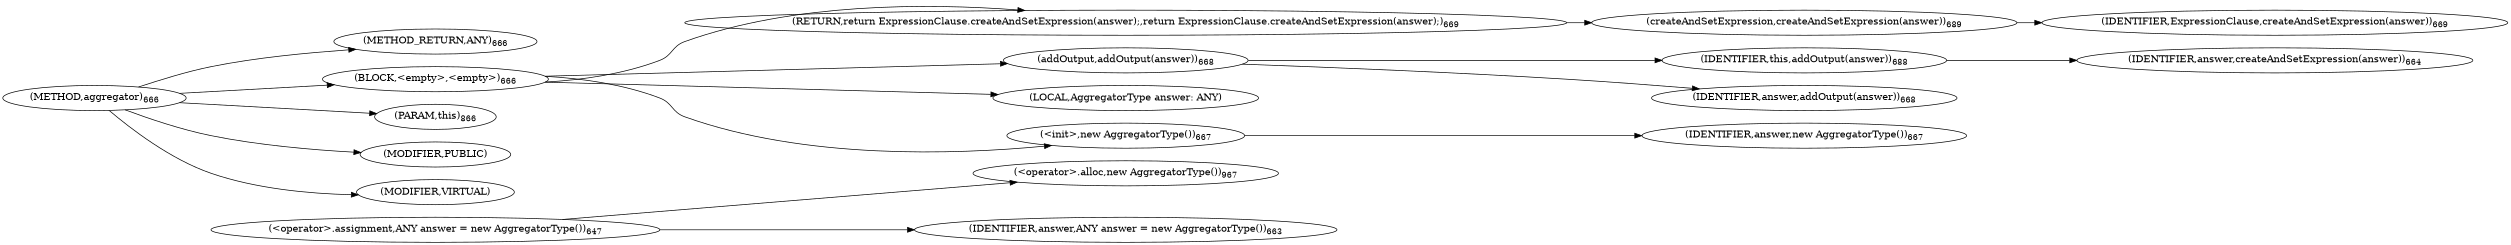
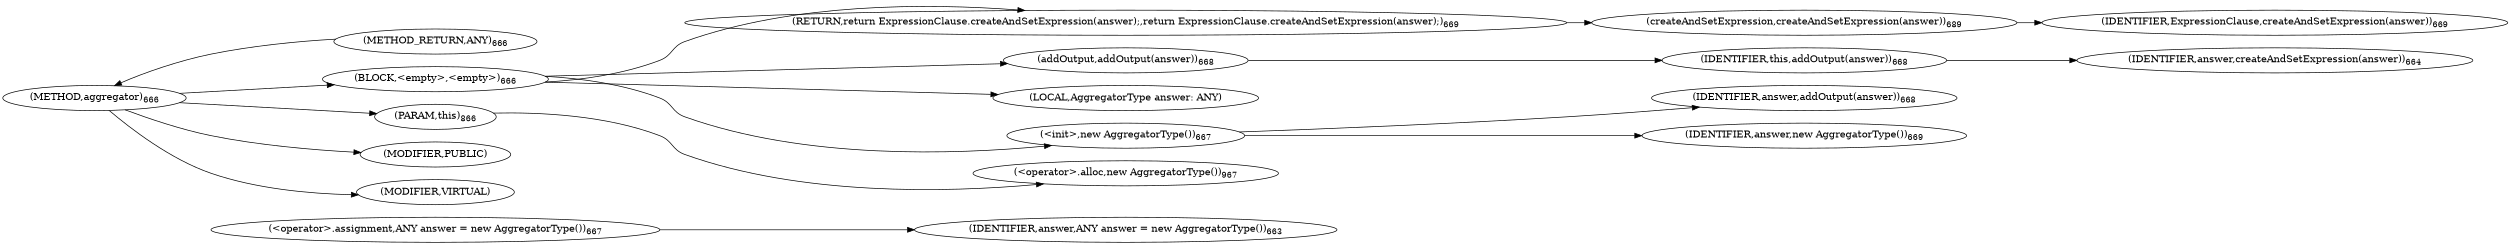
node "(IDENTIFIER,this,addOutput(answer))": text "688" -> "668"
edge "(METHOD,aggregator)" -> "(METHOD_RETURN,ANY)": reversed
edge "(addOutput,addOutput(answer))" -> "(IDENTIFIER,answer,addOutput(answer))": now "(<init>,new AggregatorType())" -> "(IDENTIFIER,answer,addOutput(answer))"
node "(IDENTIFIER,answer,new AggregatorType())": text "667" -> "669"
edge "(<operator>.assignment,ANY answer = new AggregatorType())" -> "(<operator>.alloc,new AggregatorType())": now "(PARAM,this)" -> "(<operator>.alloc,new AggregatorType())"
node "(<operator>.assignment,ANY answer = new AggregatorType())": text "647" -> "667"
